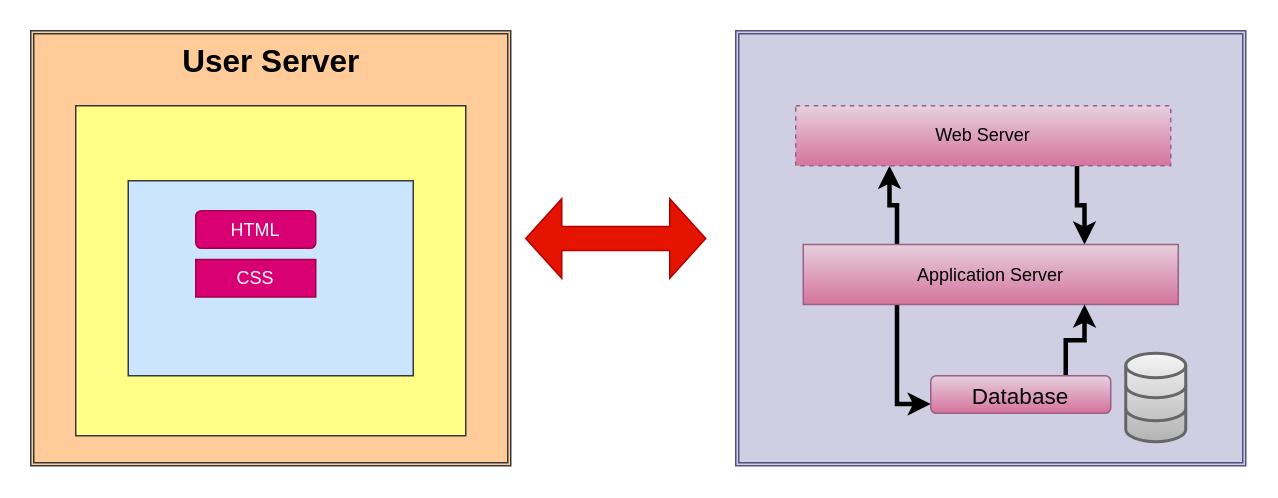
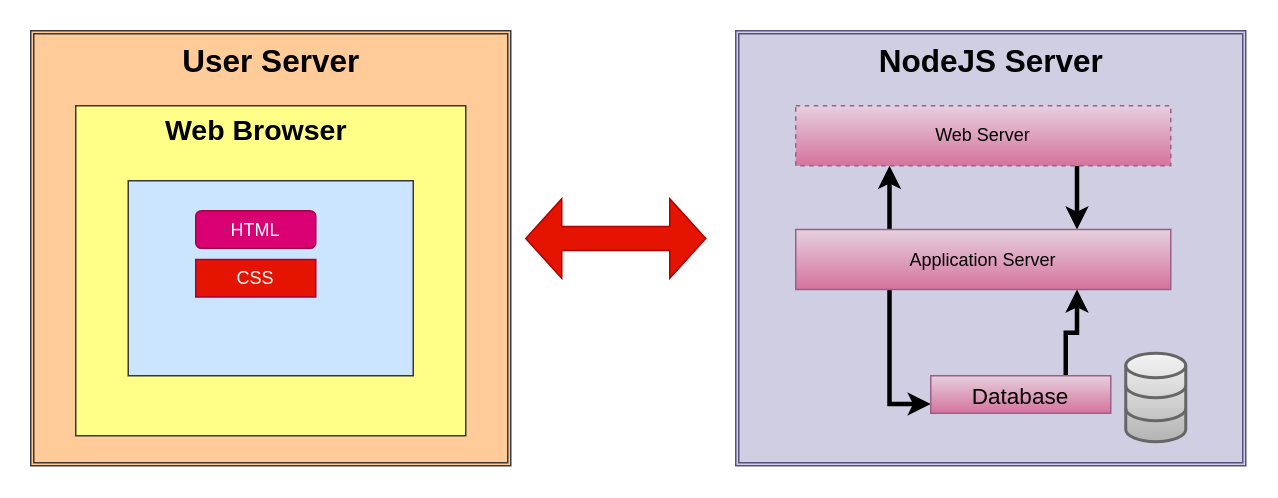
node "NodeJS Server": added
node "Web Browser": added
node "Application Server": moved (991, 275) -> (983, 260)
node "CSS": fillcolor #d80073 -> #e51400
node "Database": shape rounded rectangle -> rectangle
